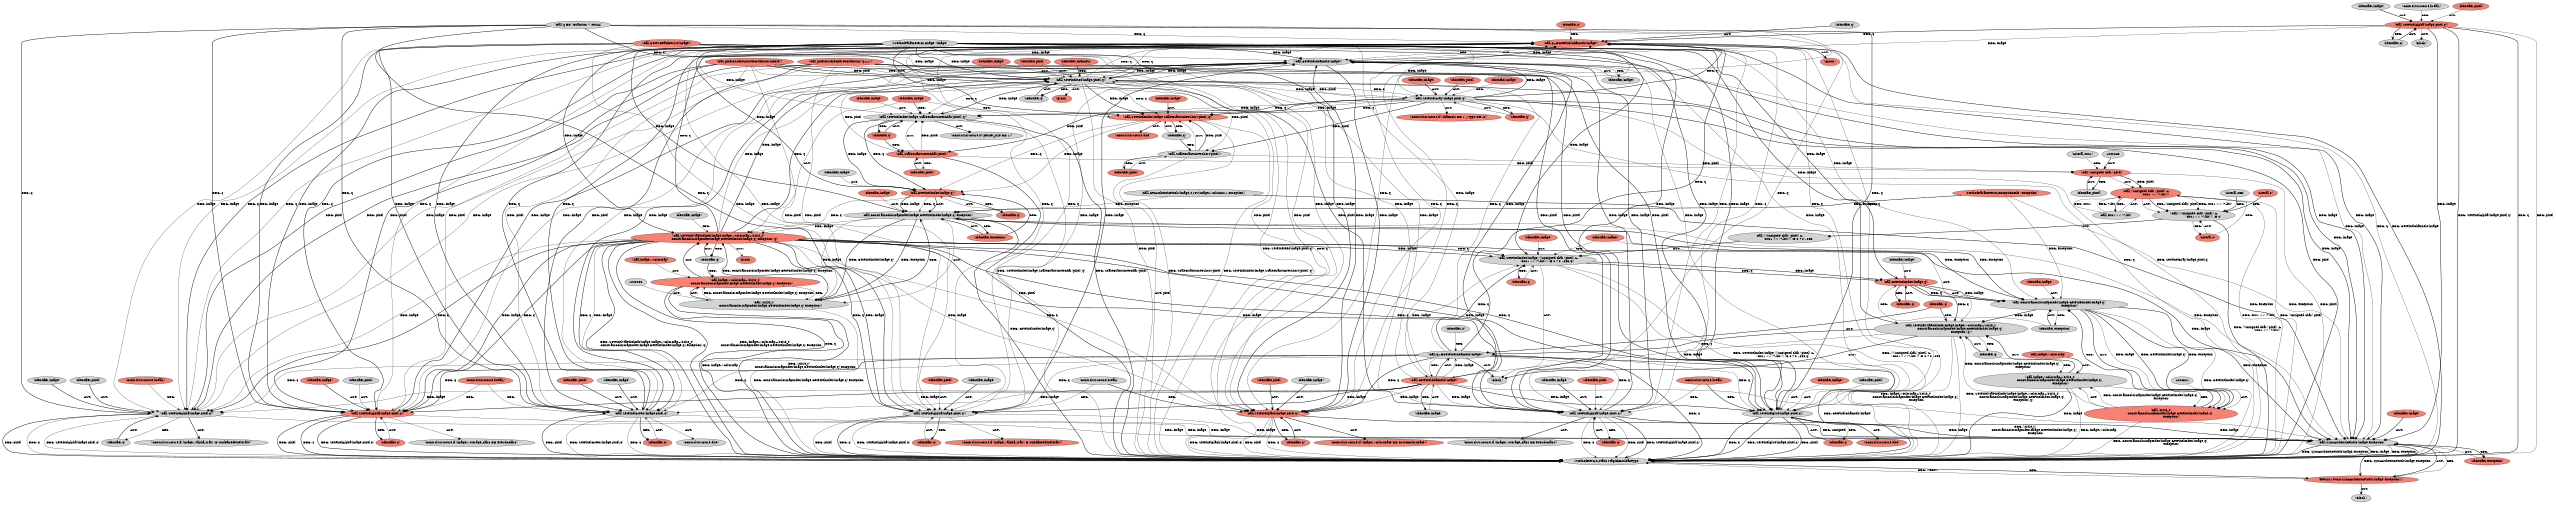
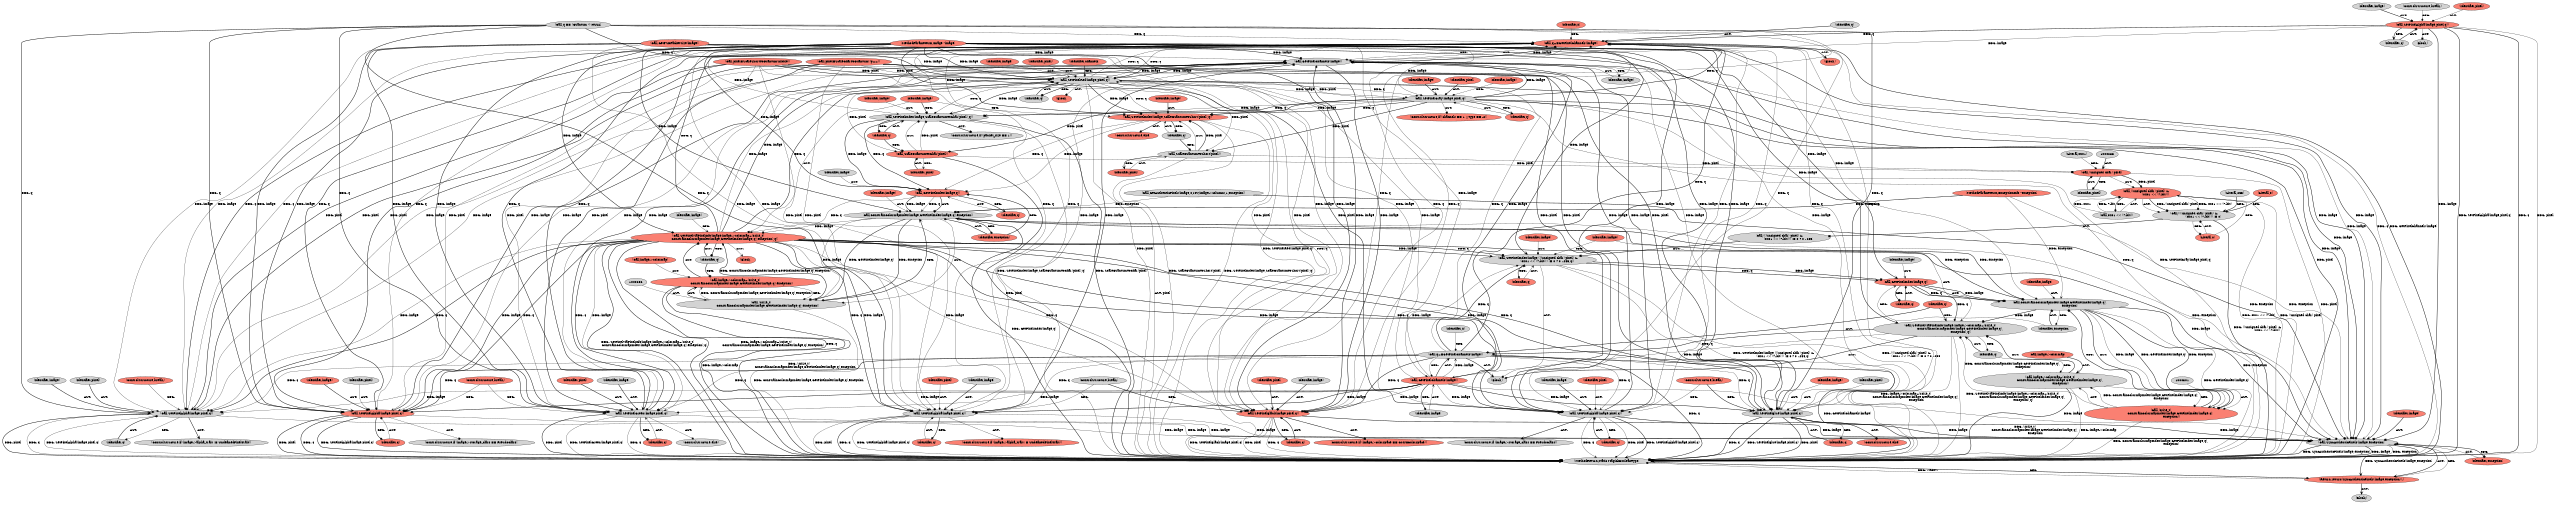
node "(MethodParameterIn,Image *image)": fillcolor lightgrey -> salmon
edge "(Call,SetPixelBlack(image,pixel,q))" -> "(Call,SyncAuthenticPixels(image,exception))": label "DDG: unsigned" -> "DDG: image"
